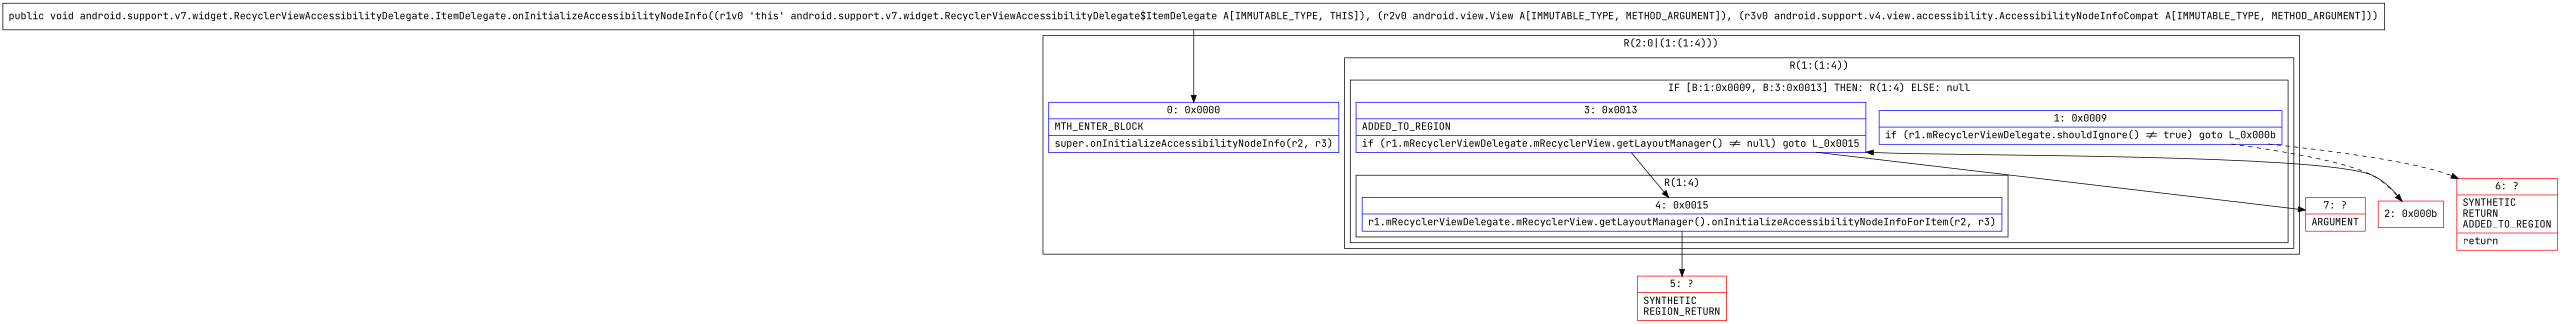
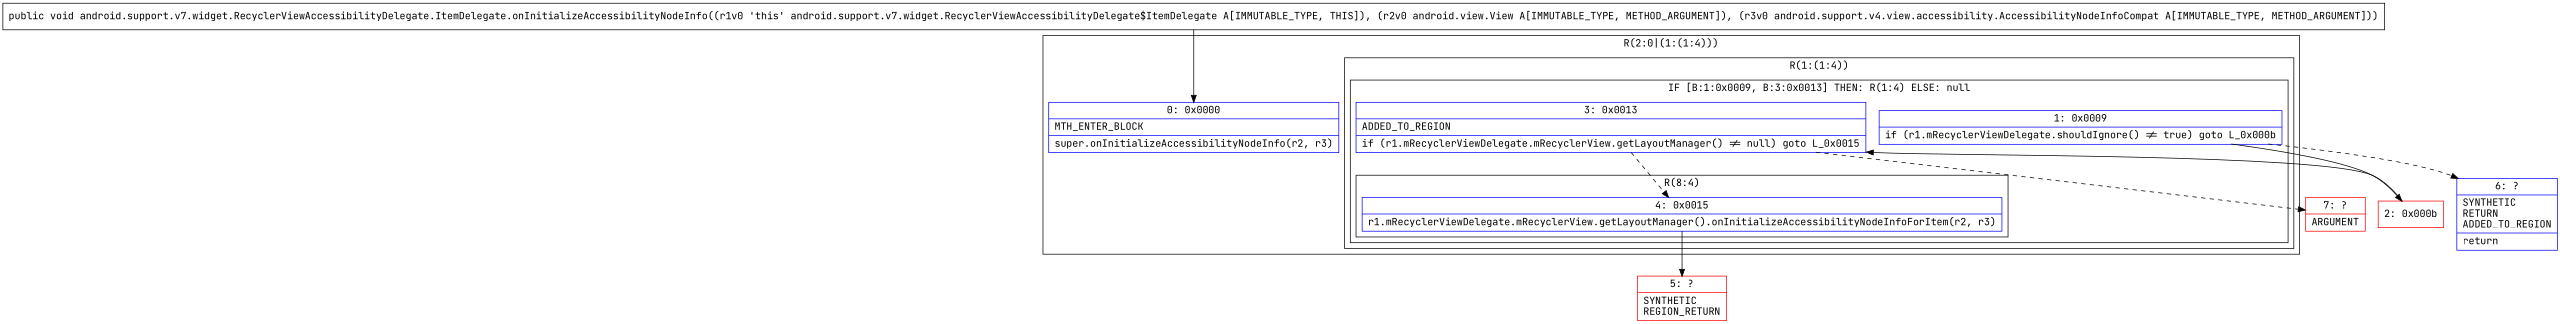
edge "1: 0x0009" -> "2: 0x000b": style dashed -> solid
edge "3: 0x0013" -> "4: 0x0015": style solid -> dashed
edge "3: 0x0013" -> "7: ?": style solid -> dashed
cluster "R(1:4)": label "R(1:4)" -> "R(8:4)"
node "6: ?": color red -> blue
